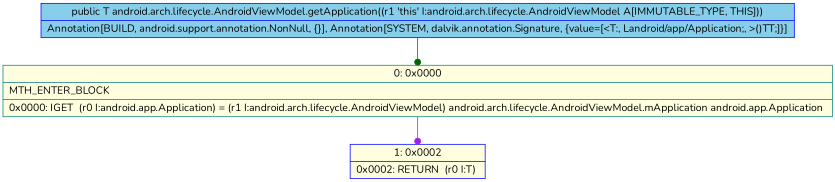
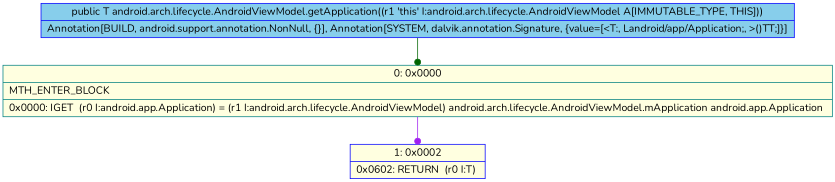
node "1: 0x0002": text "0x0002: RETURN  (r0 I:T)" -> "0x0602: RETURN  (r0 I:T)"
